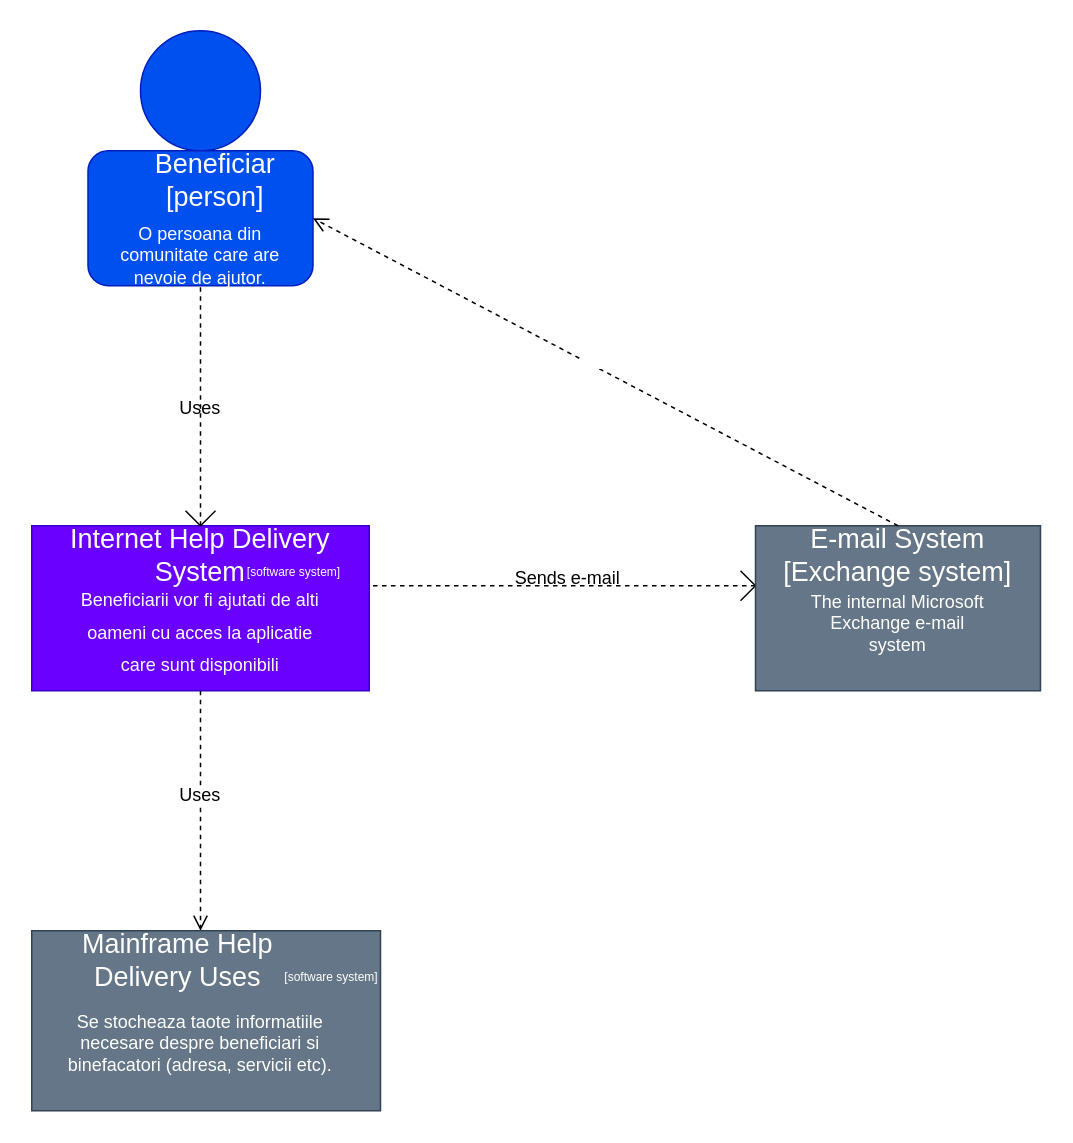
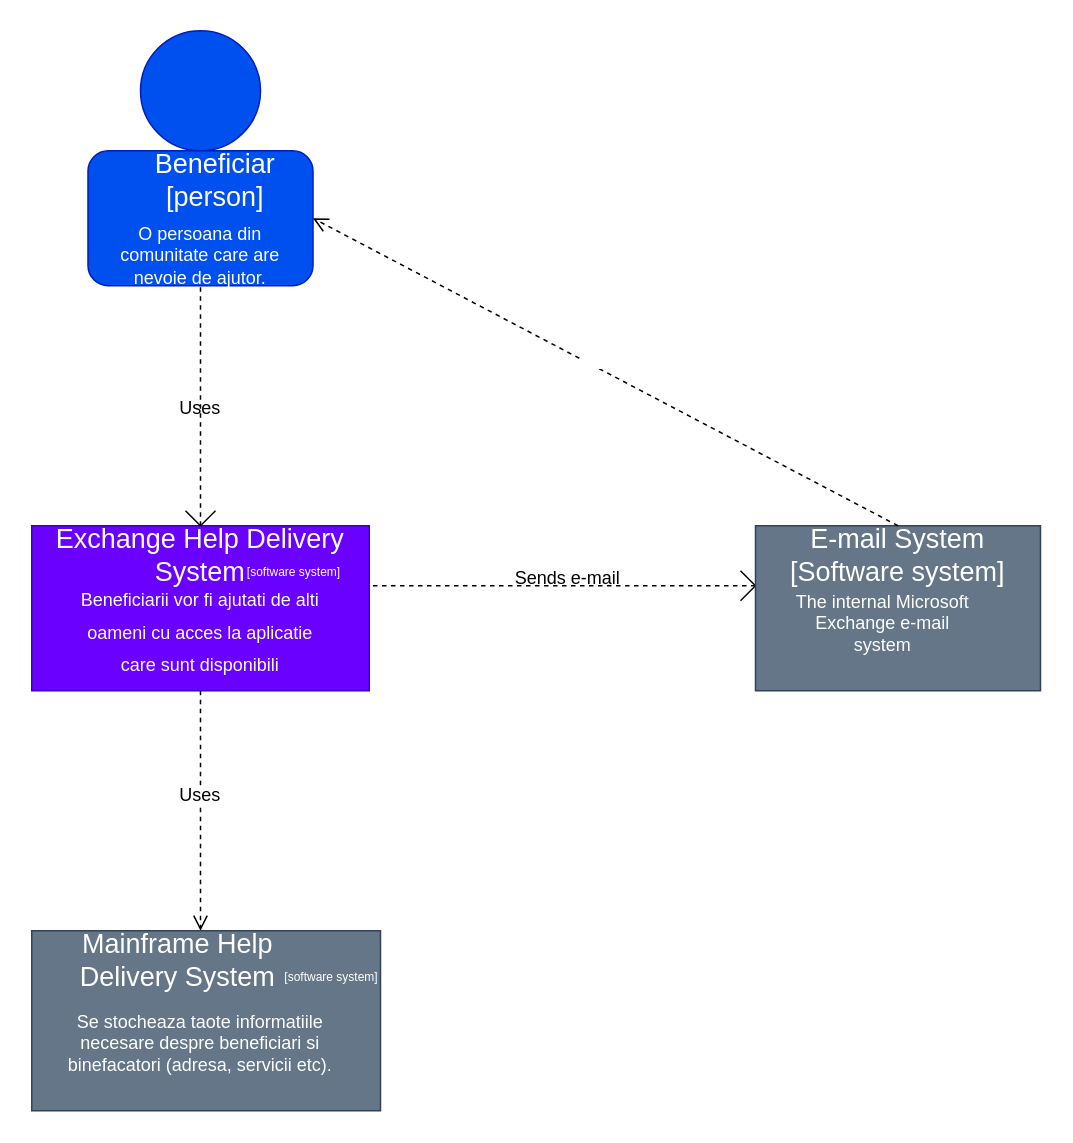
node "Internet Help Delivery System": label "Internet Help Delivery System" -> "Exchange Help Delivery System"
node "E-mail System [Exchange system]": label "E-mail System [Exchange system]" -> "E-mail System [Software system]"
node "The internal Microsoft Exchange e-mail system": moved (898, 623) -> (883, 623)
node "Mainframe Help Delivery Uses": label "Mainframe Help Delivery Uses" -> "Mainframe Help Delivery System"
